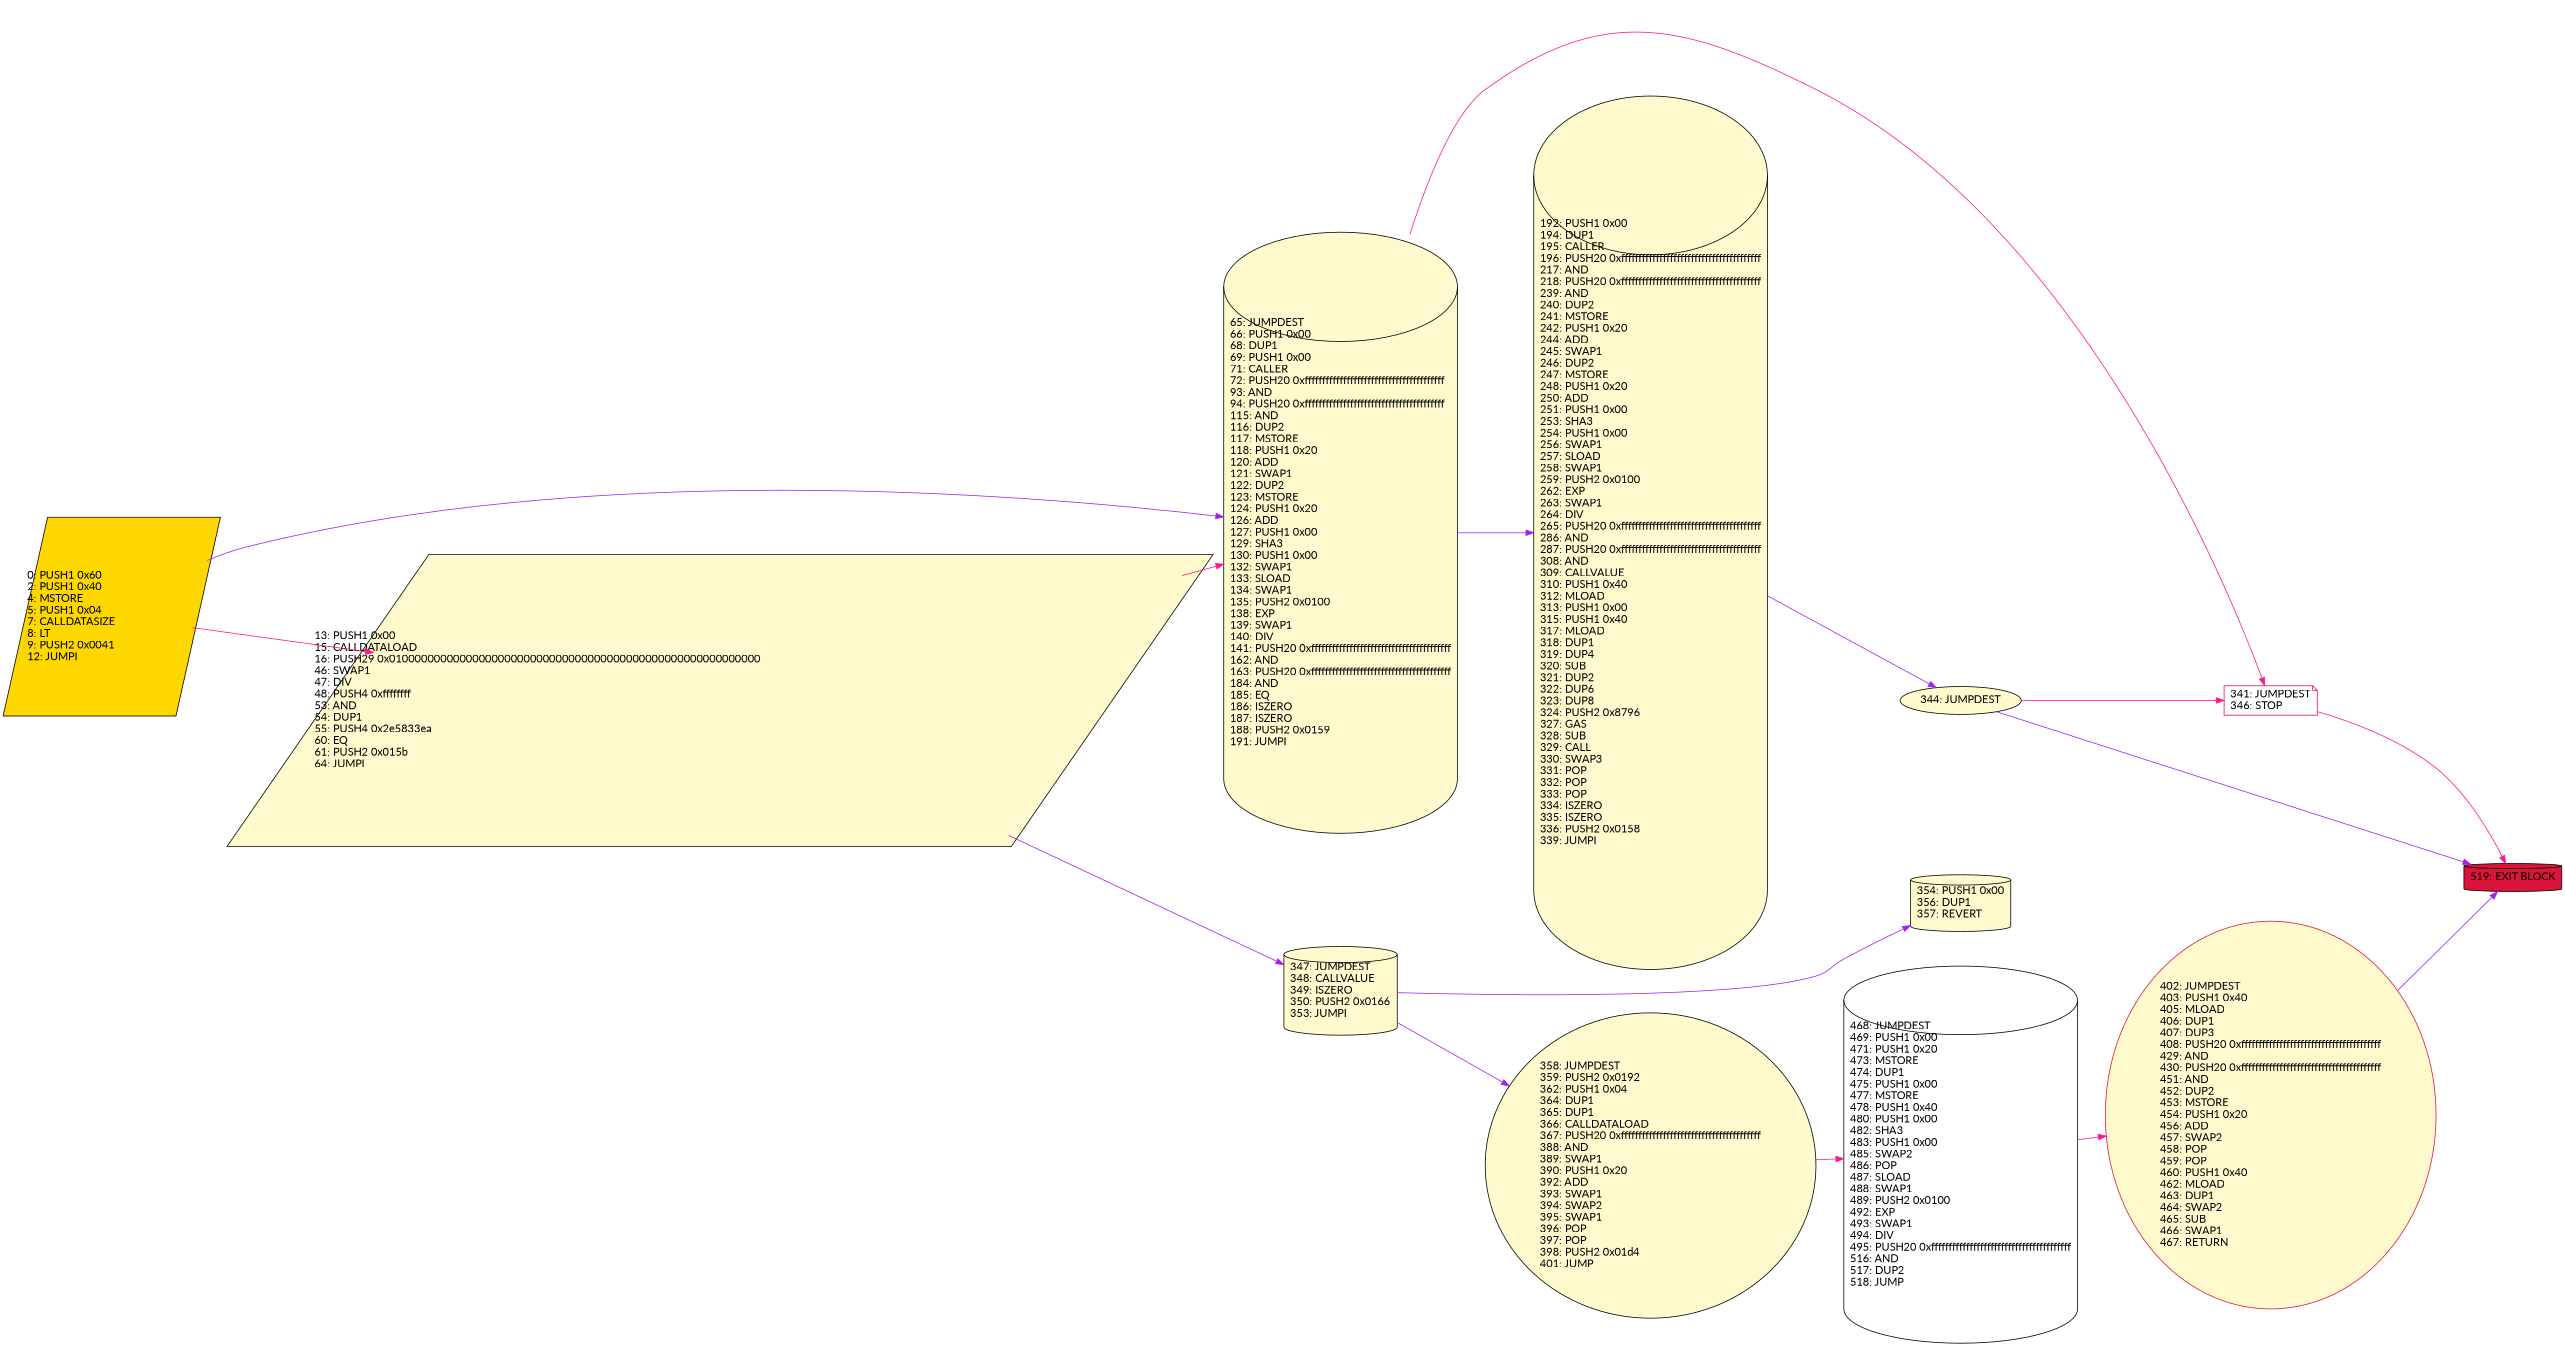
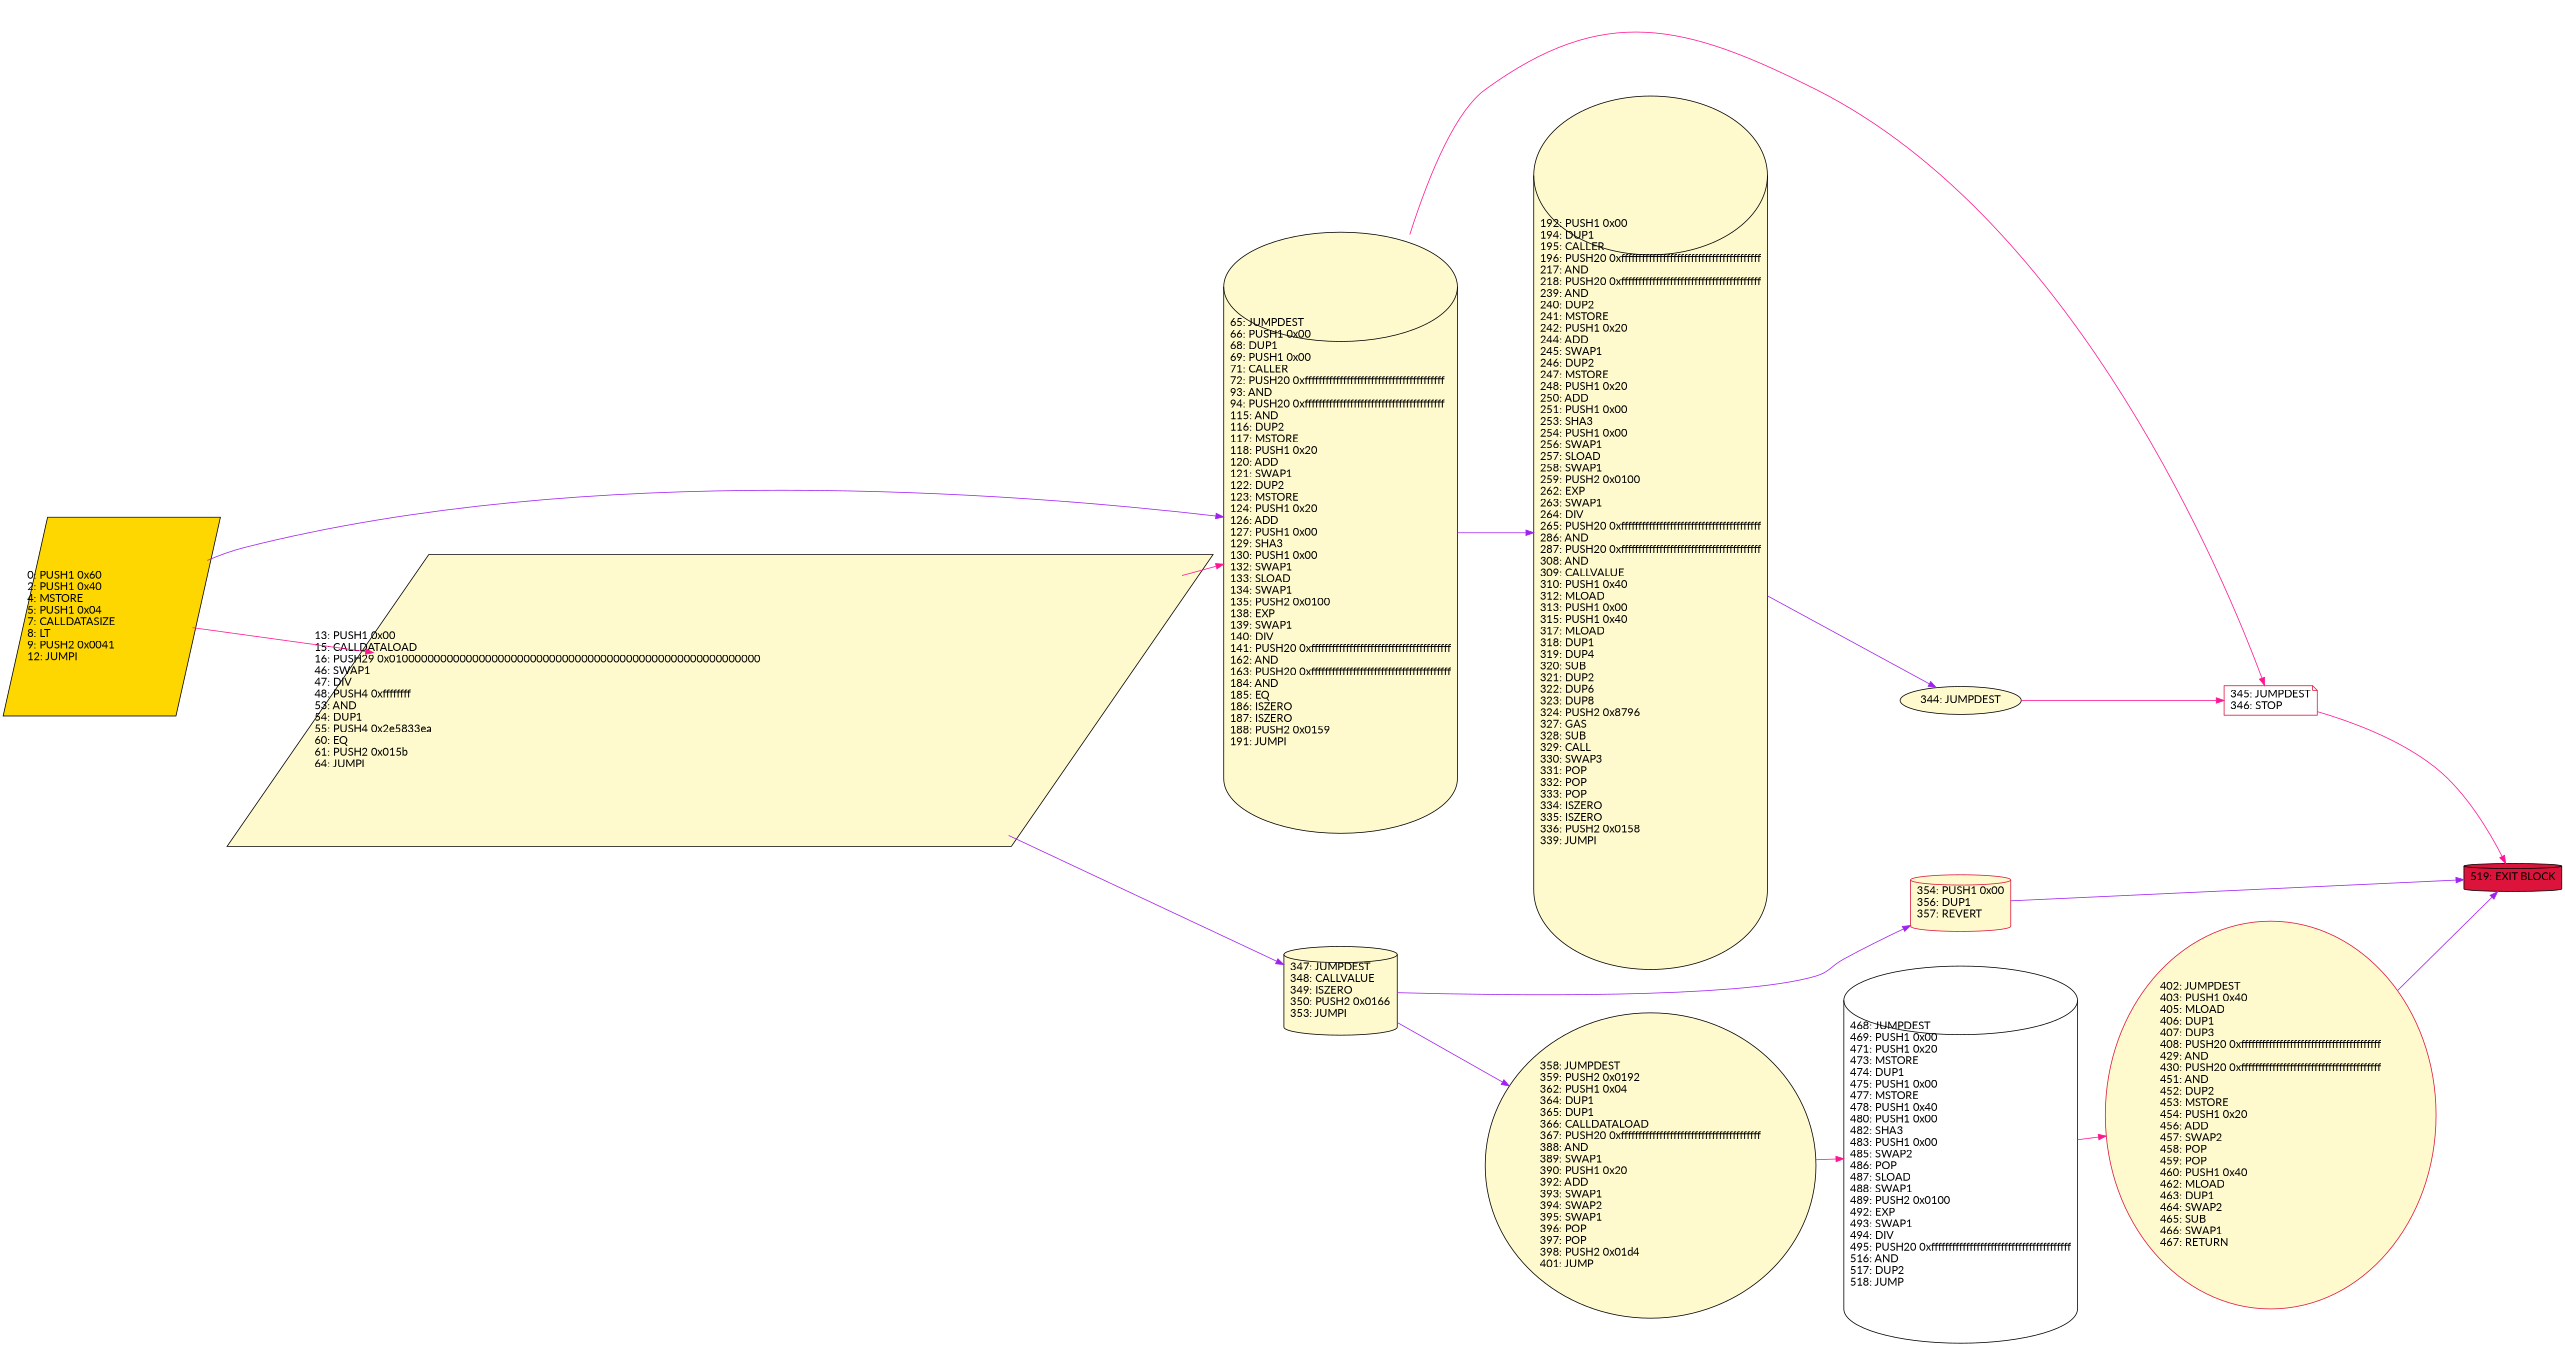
node "341: JUMPDEST 346: STOP": label "341: JUMPDEST 346: STOP" -> "345: JUMPDEST 346: STOP"
edge "344: JUMPDEST" -> "519: EXIT BLOCK": now "354: PUSH1 0x00 356: DUP1 357: REVERT" -> "519: EXIT BLOCK"
node "354: PUSH1 0x00 356: DUP1 357: REVERT": color black -> crimson
